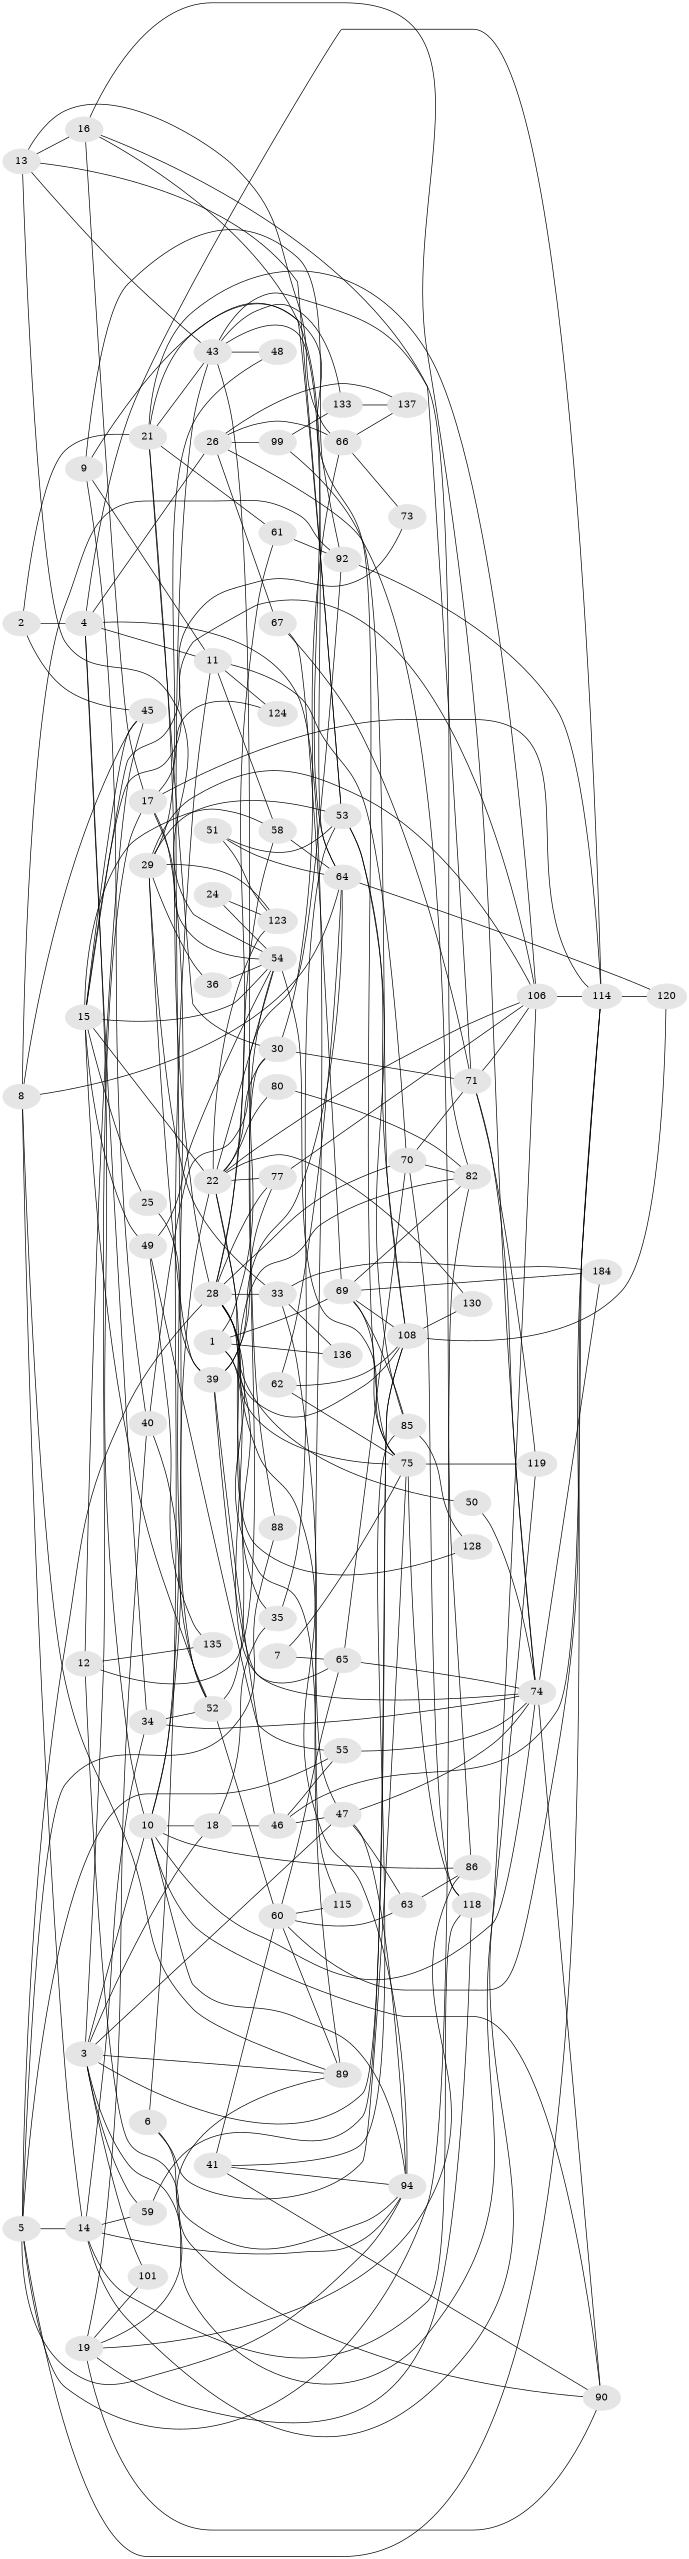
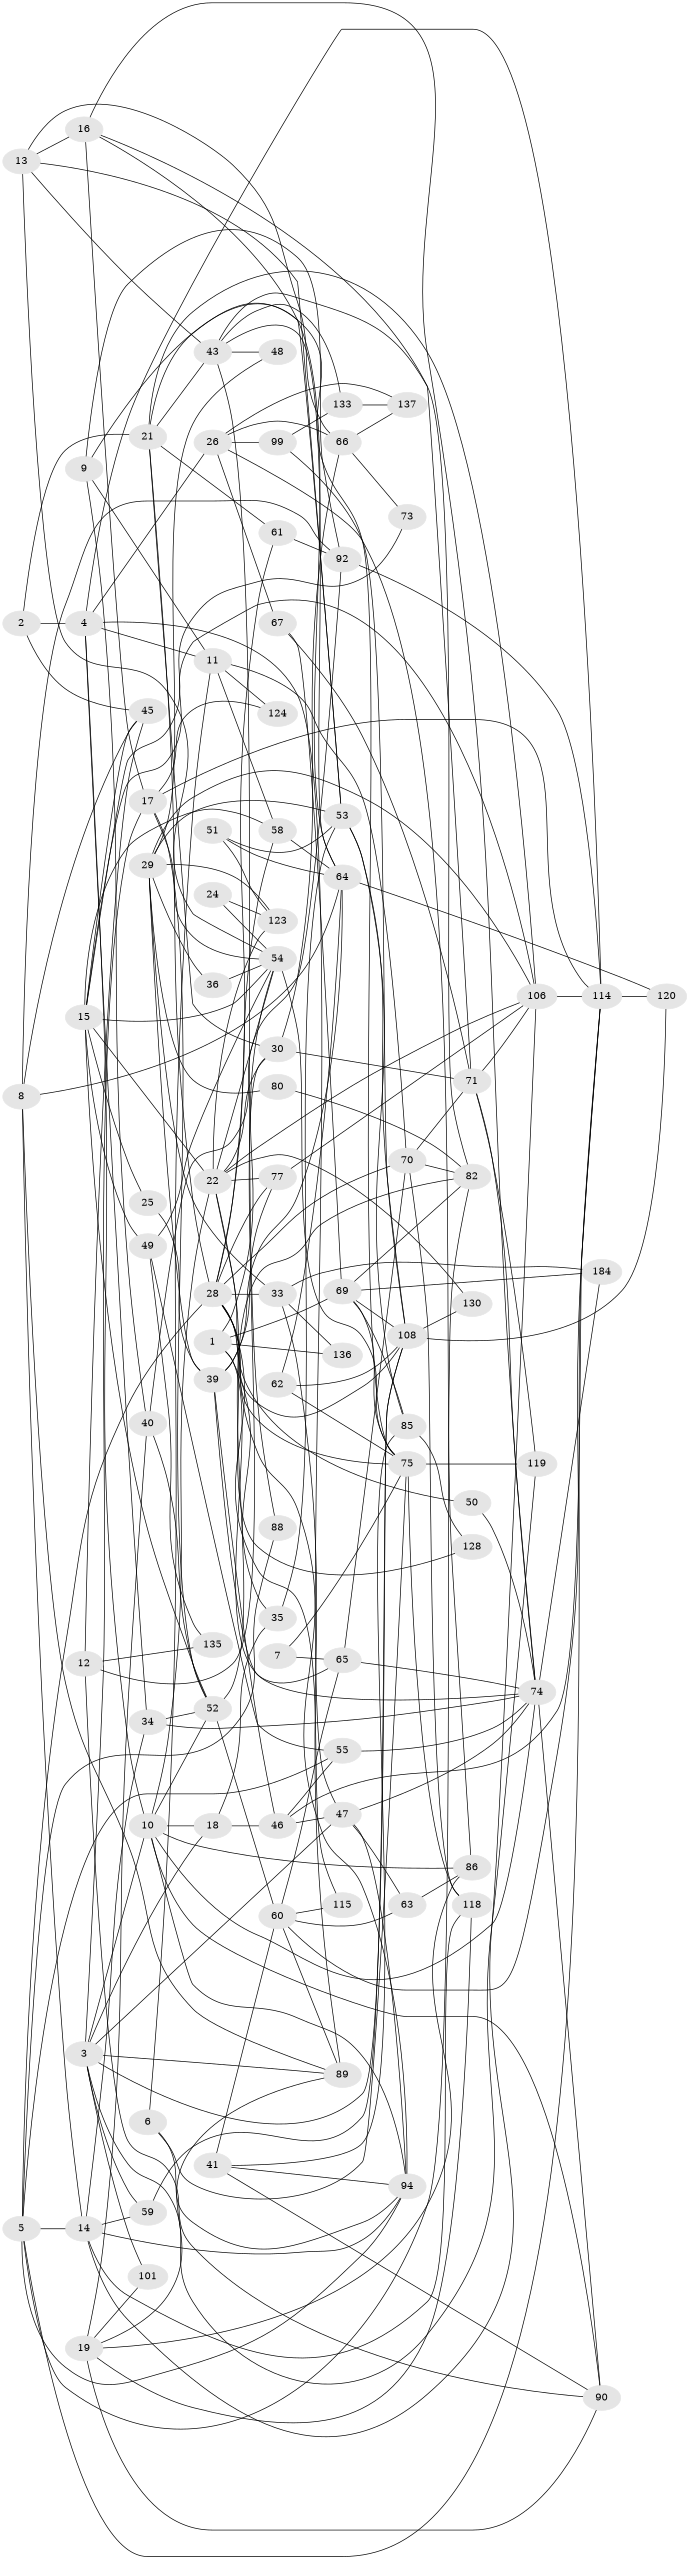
edge "43" -- "10": now "52" -- "10"
edge "80" -- "22": now "80" -- "29"
